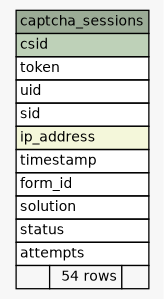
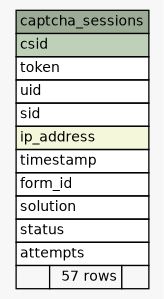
node "captcha_sessions": text "54 rows" -> "57 rows"
